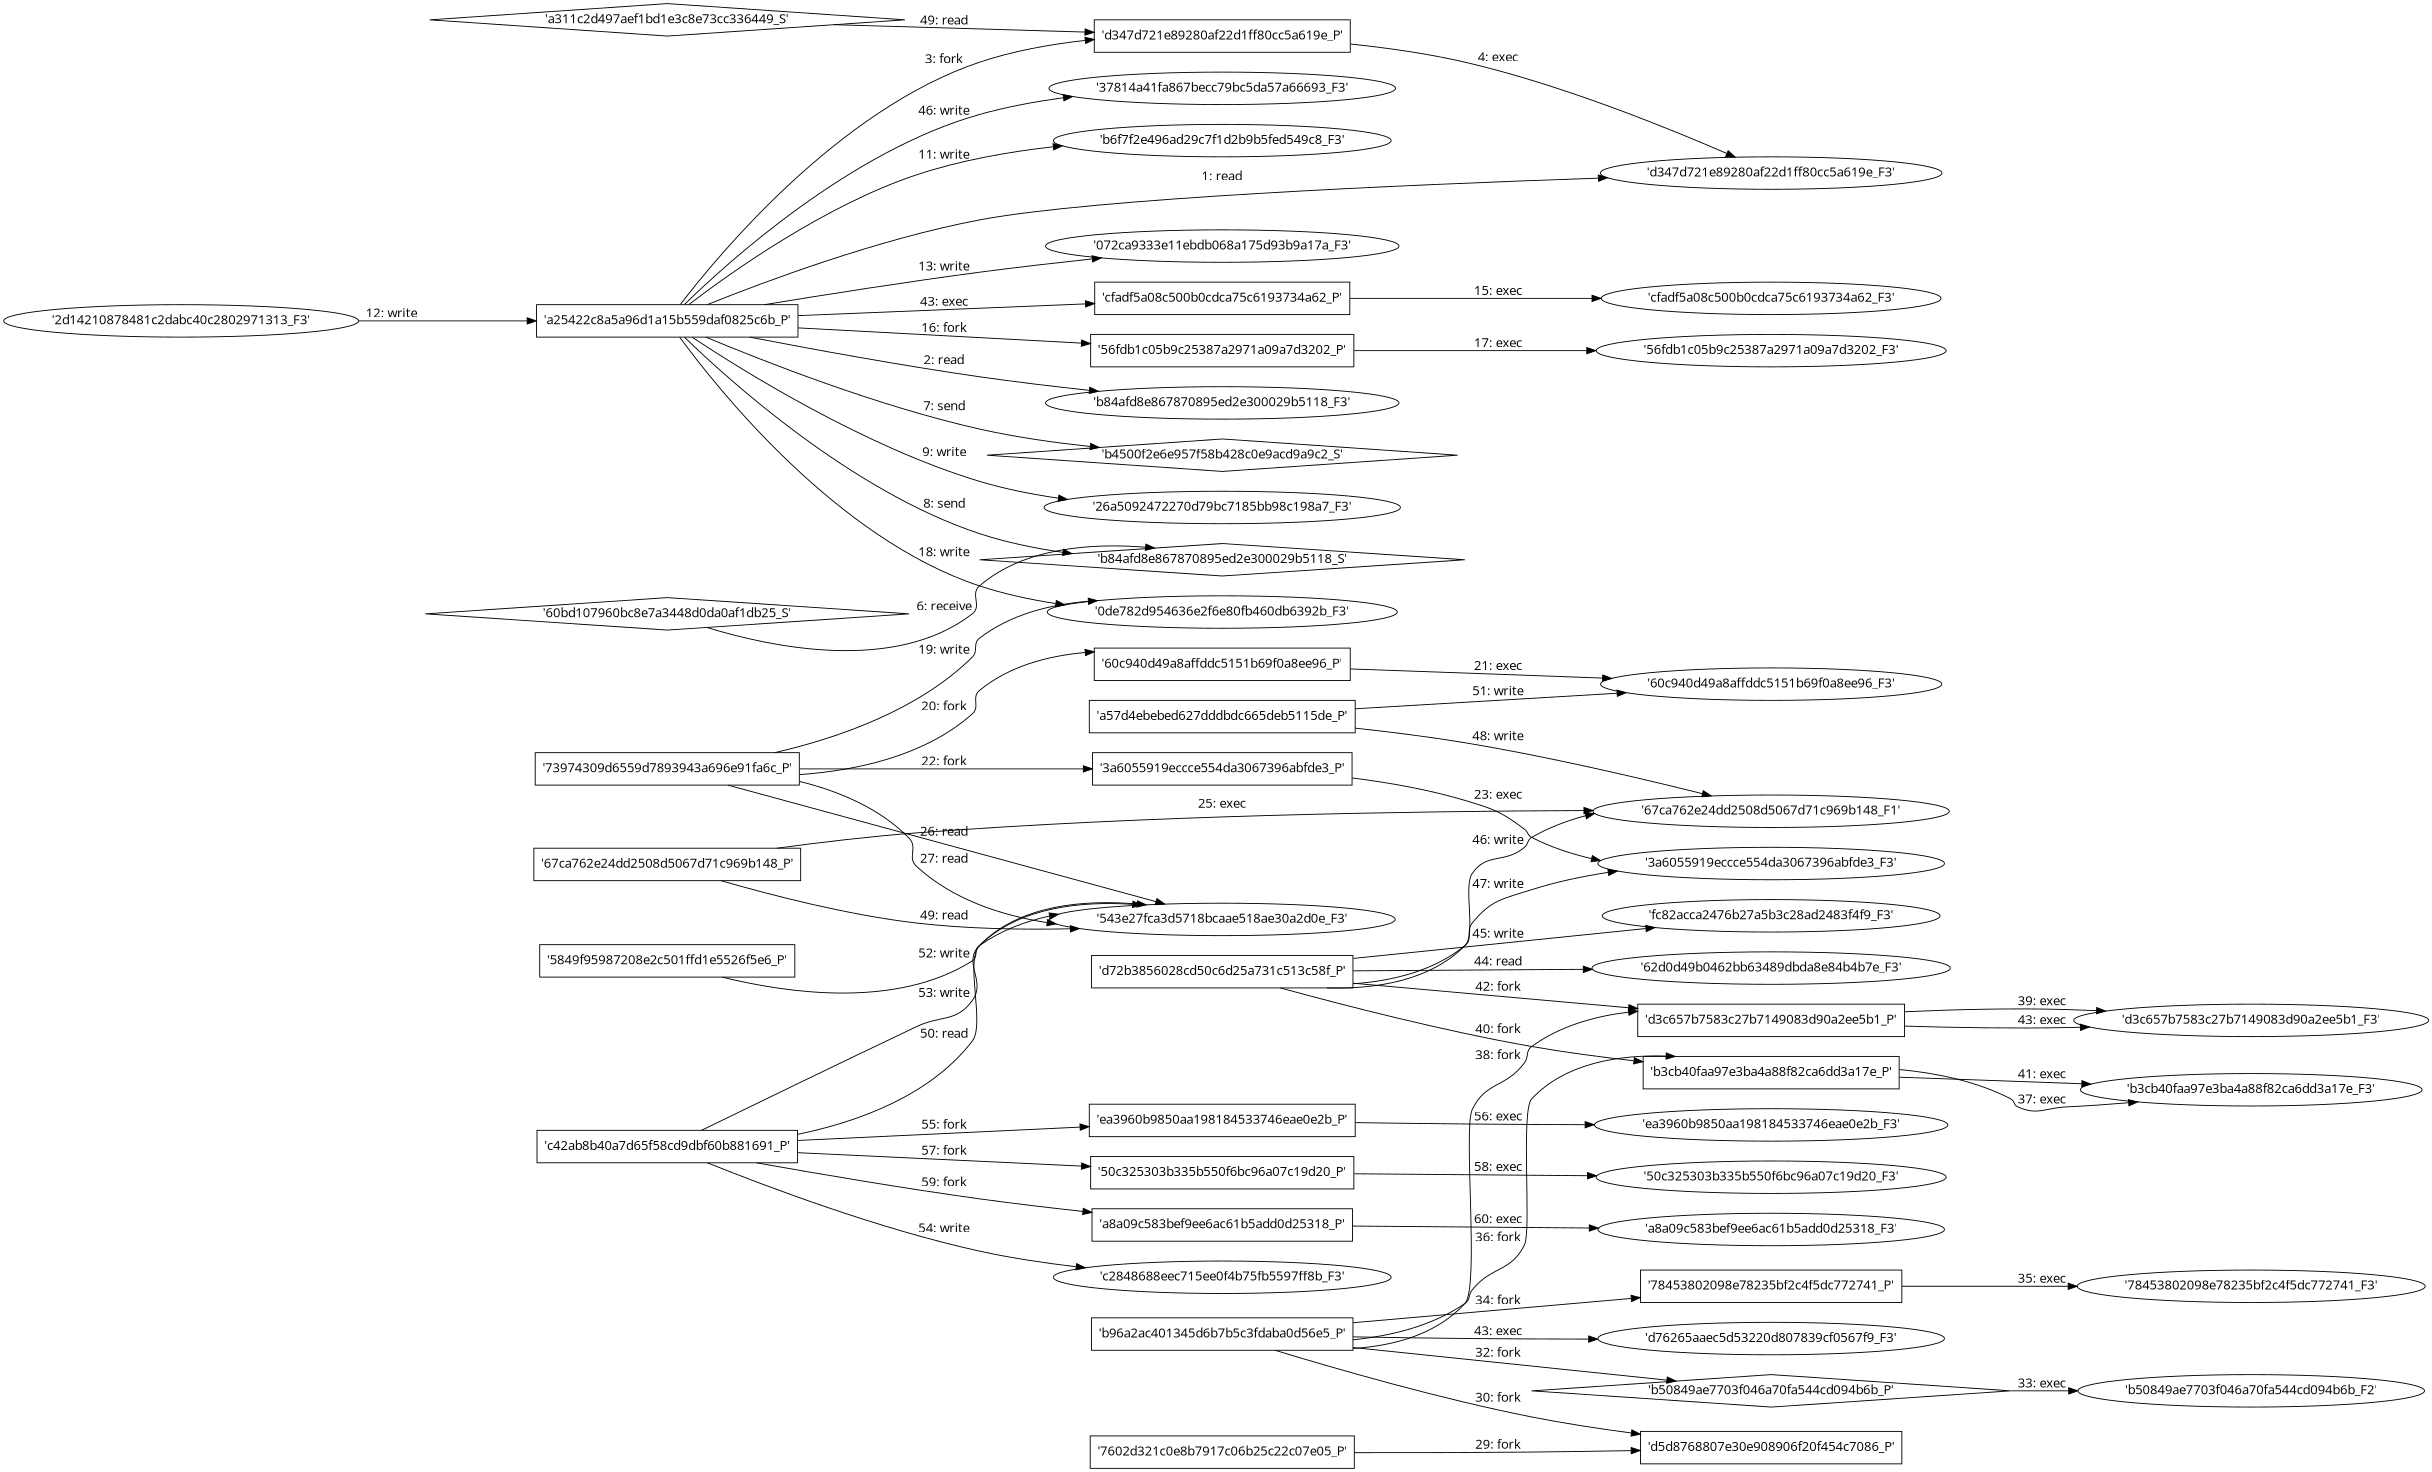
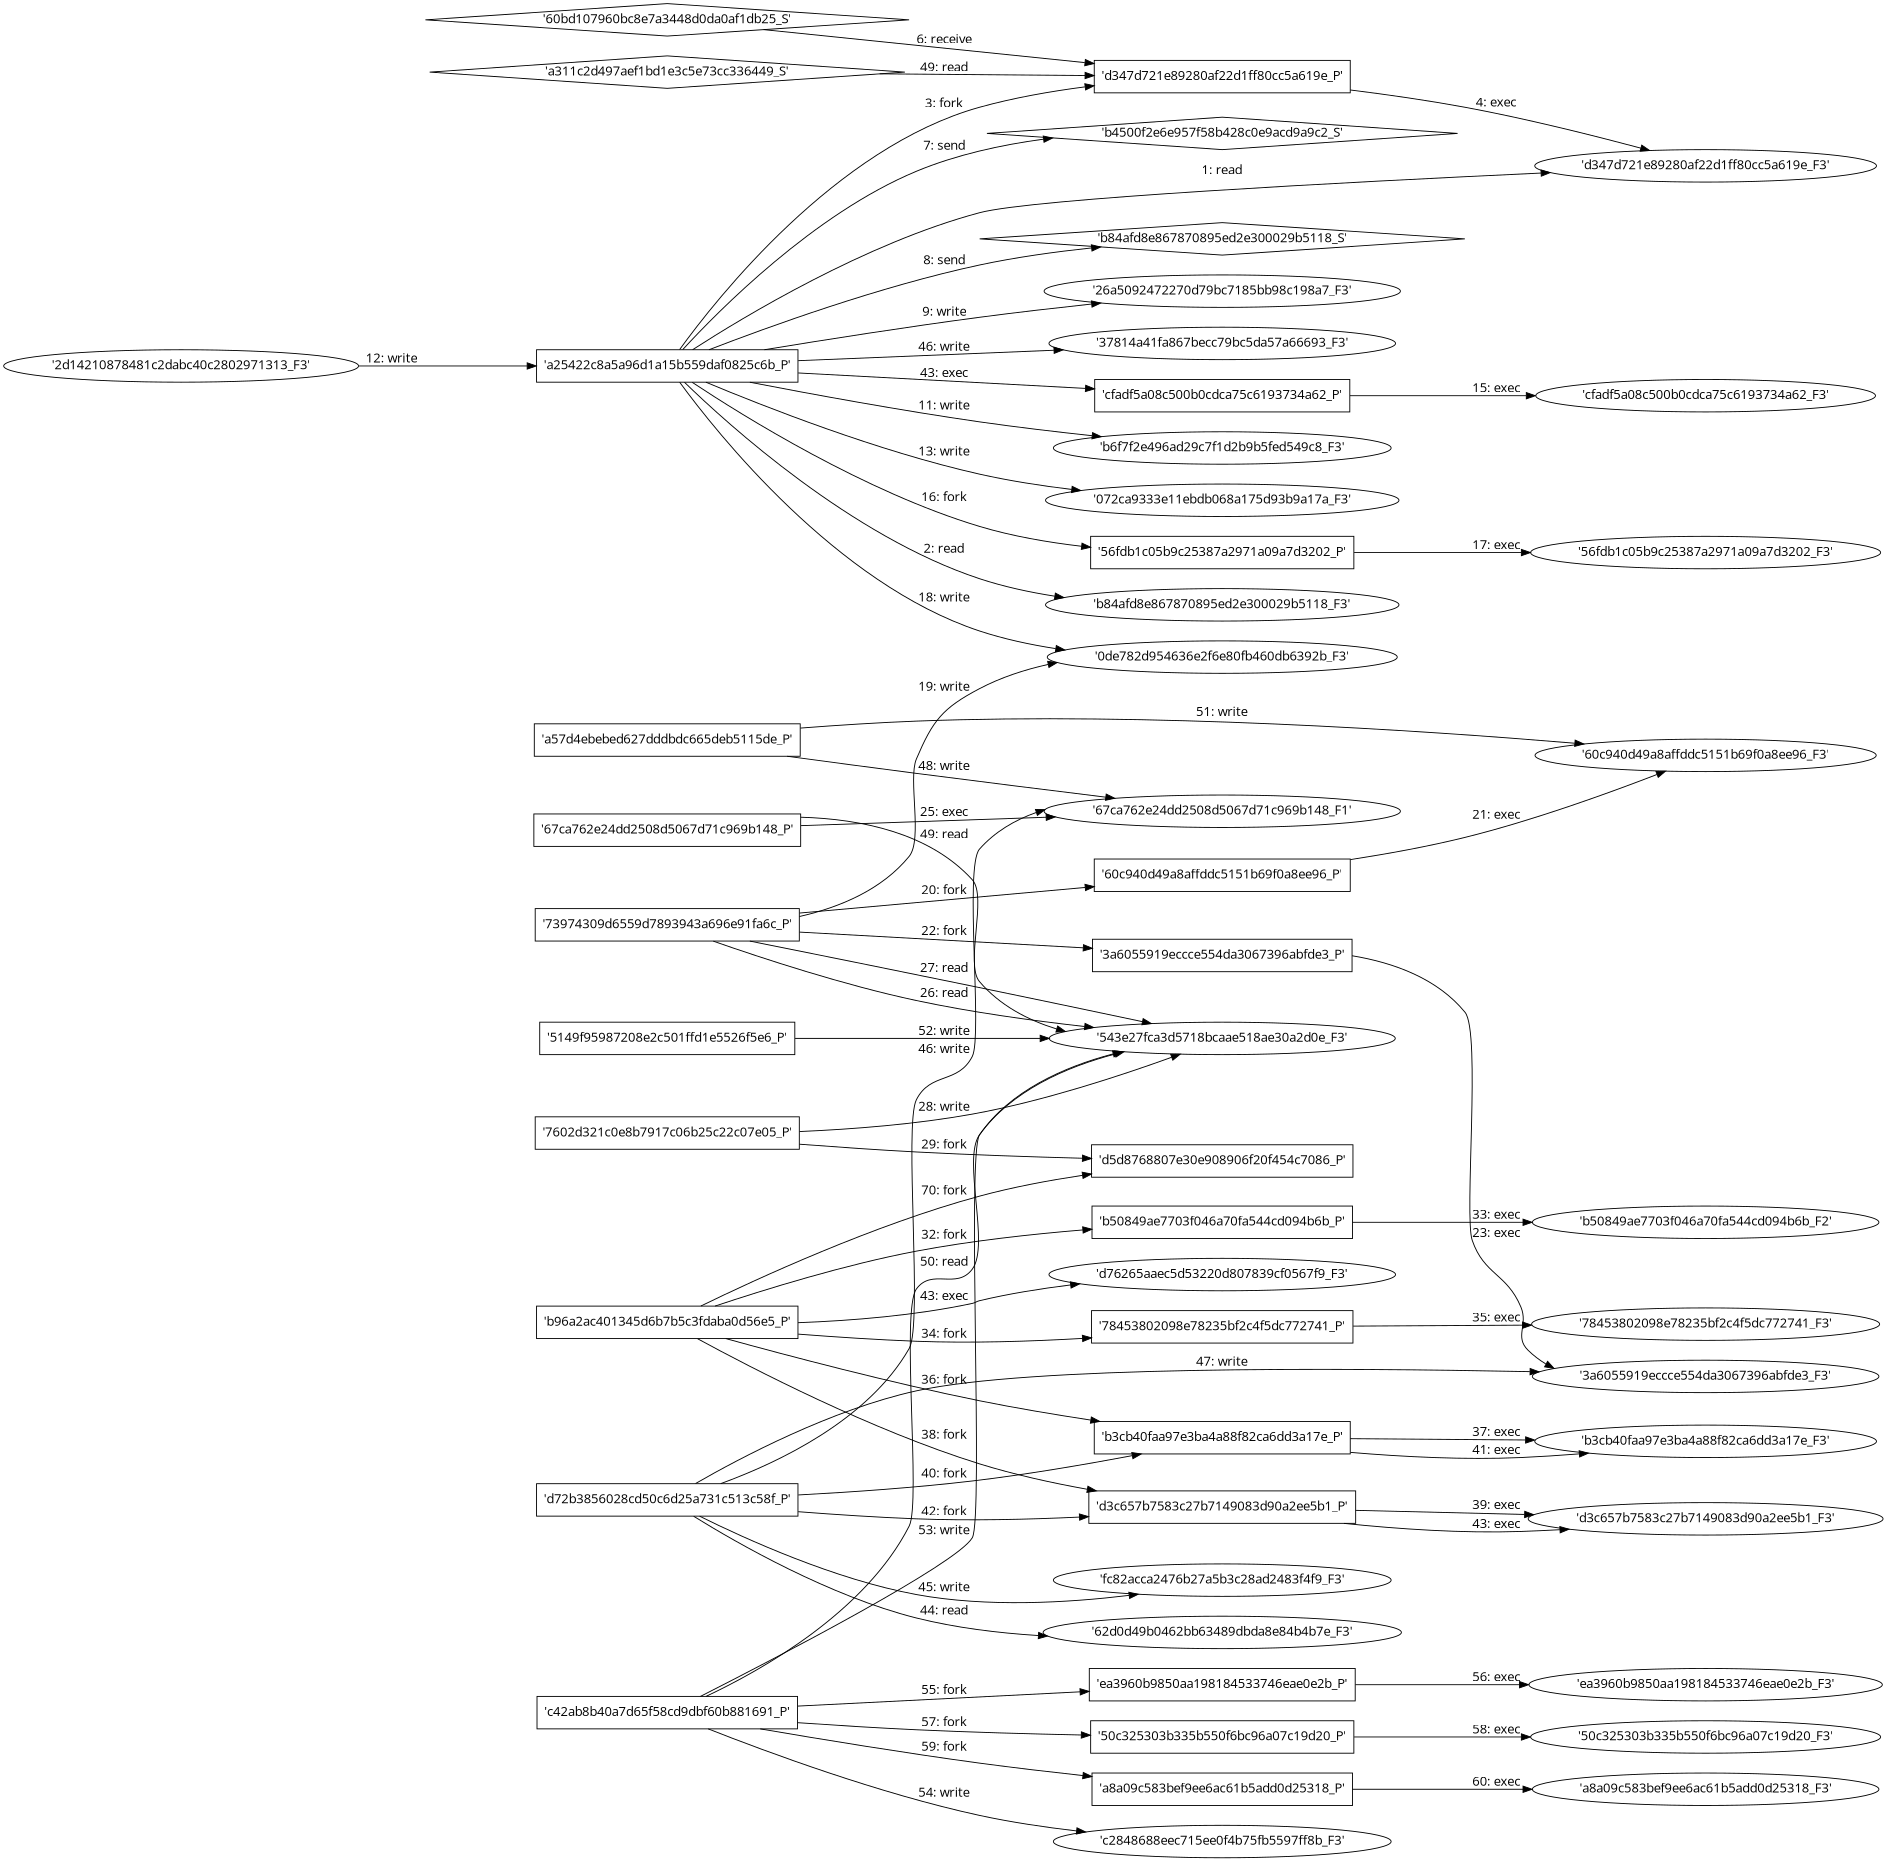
node "'a311c2d497aef1bd1e3c8e73cc336449_S'": label "'a311c2d497aef1bd1e3c8e73cc336449_S'" -> "'a311c2d497aef1bd1e3c5e73cc336449_S'"
edge "'60bd107960bc8e7a3448d0da0af1db25_S'" -> "'b84afd8e867870895ed2e300029b5118_S'": now "'60bd107960bc8e7a3448d0da0af1db25_S'" -> "'d347d721e89280af22d1ff80cc5a619e_P'"
node "'5849f95987208e2c501ffd1e5526f5e6_P'": label "'5849f95987208e2c501ffd1e5526f5e6_P'" -> "'5149f95987208e2c501ffd1e5526f5e6_P'"
edge "'7602d321c0e8b7917c06b25c22c07e05_P'" -> "'543e27fca3d5718bcaae518ae30a2d0e_F3'": added, label "28: write"
node "'b50849ae7703f046a70fa544cd094b6b_P'": shape diamond -> box
edge "'b96a2ac401345d6b7b5c3fdaba0d56e5_P'" -> "'d5d8768807e30e908906f20f454c7086_P'": label "30: fork" -> "70: fork"
